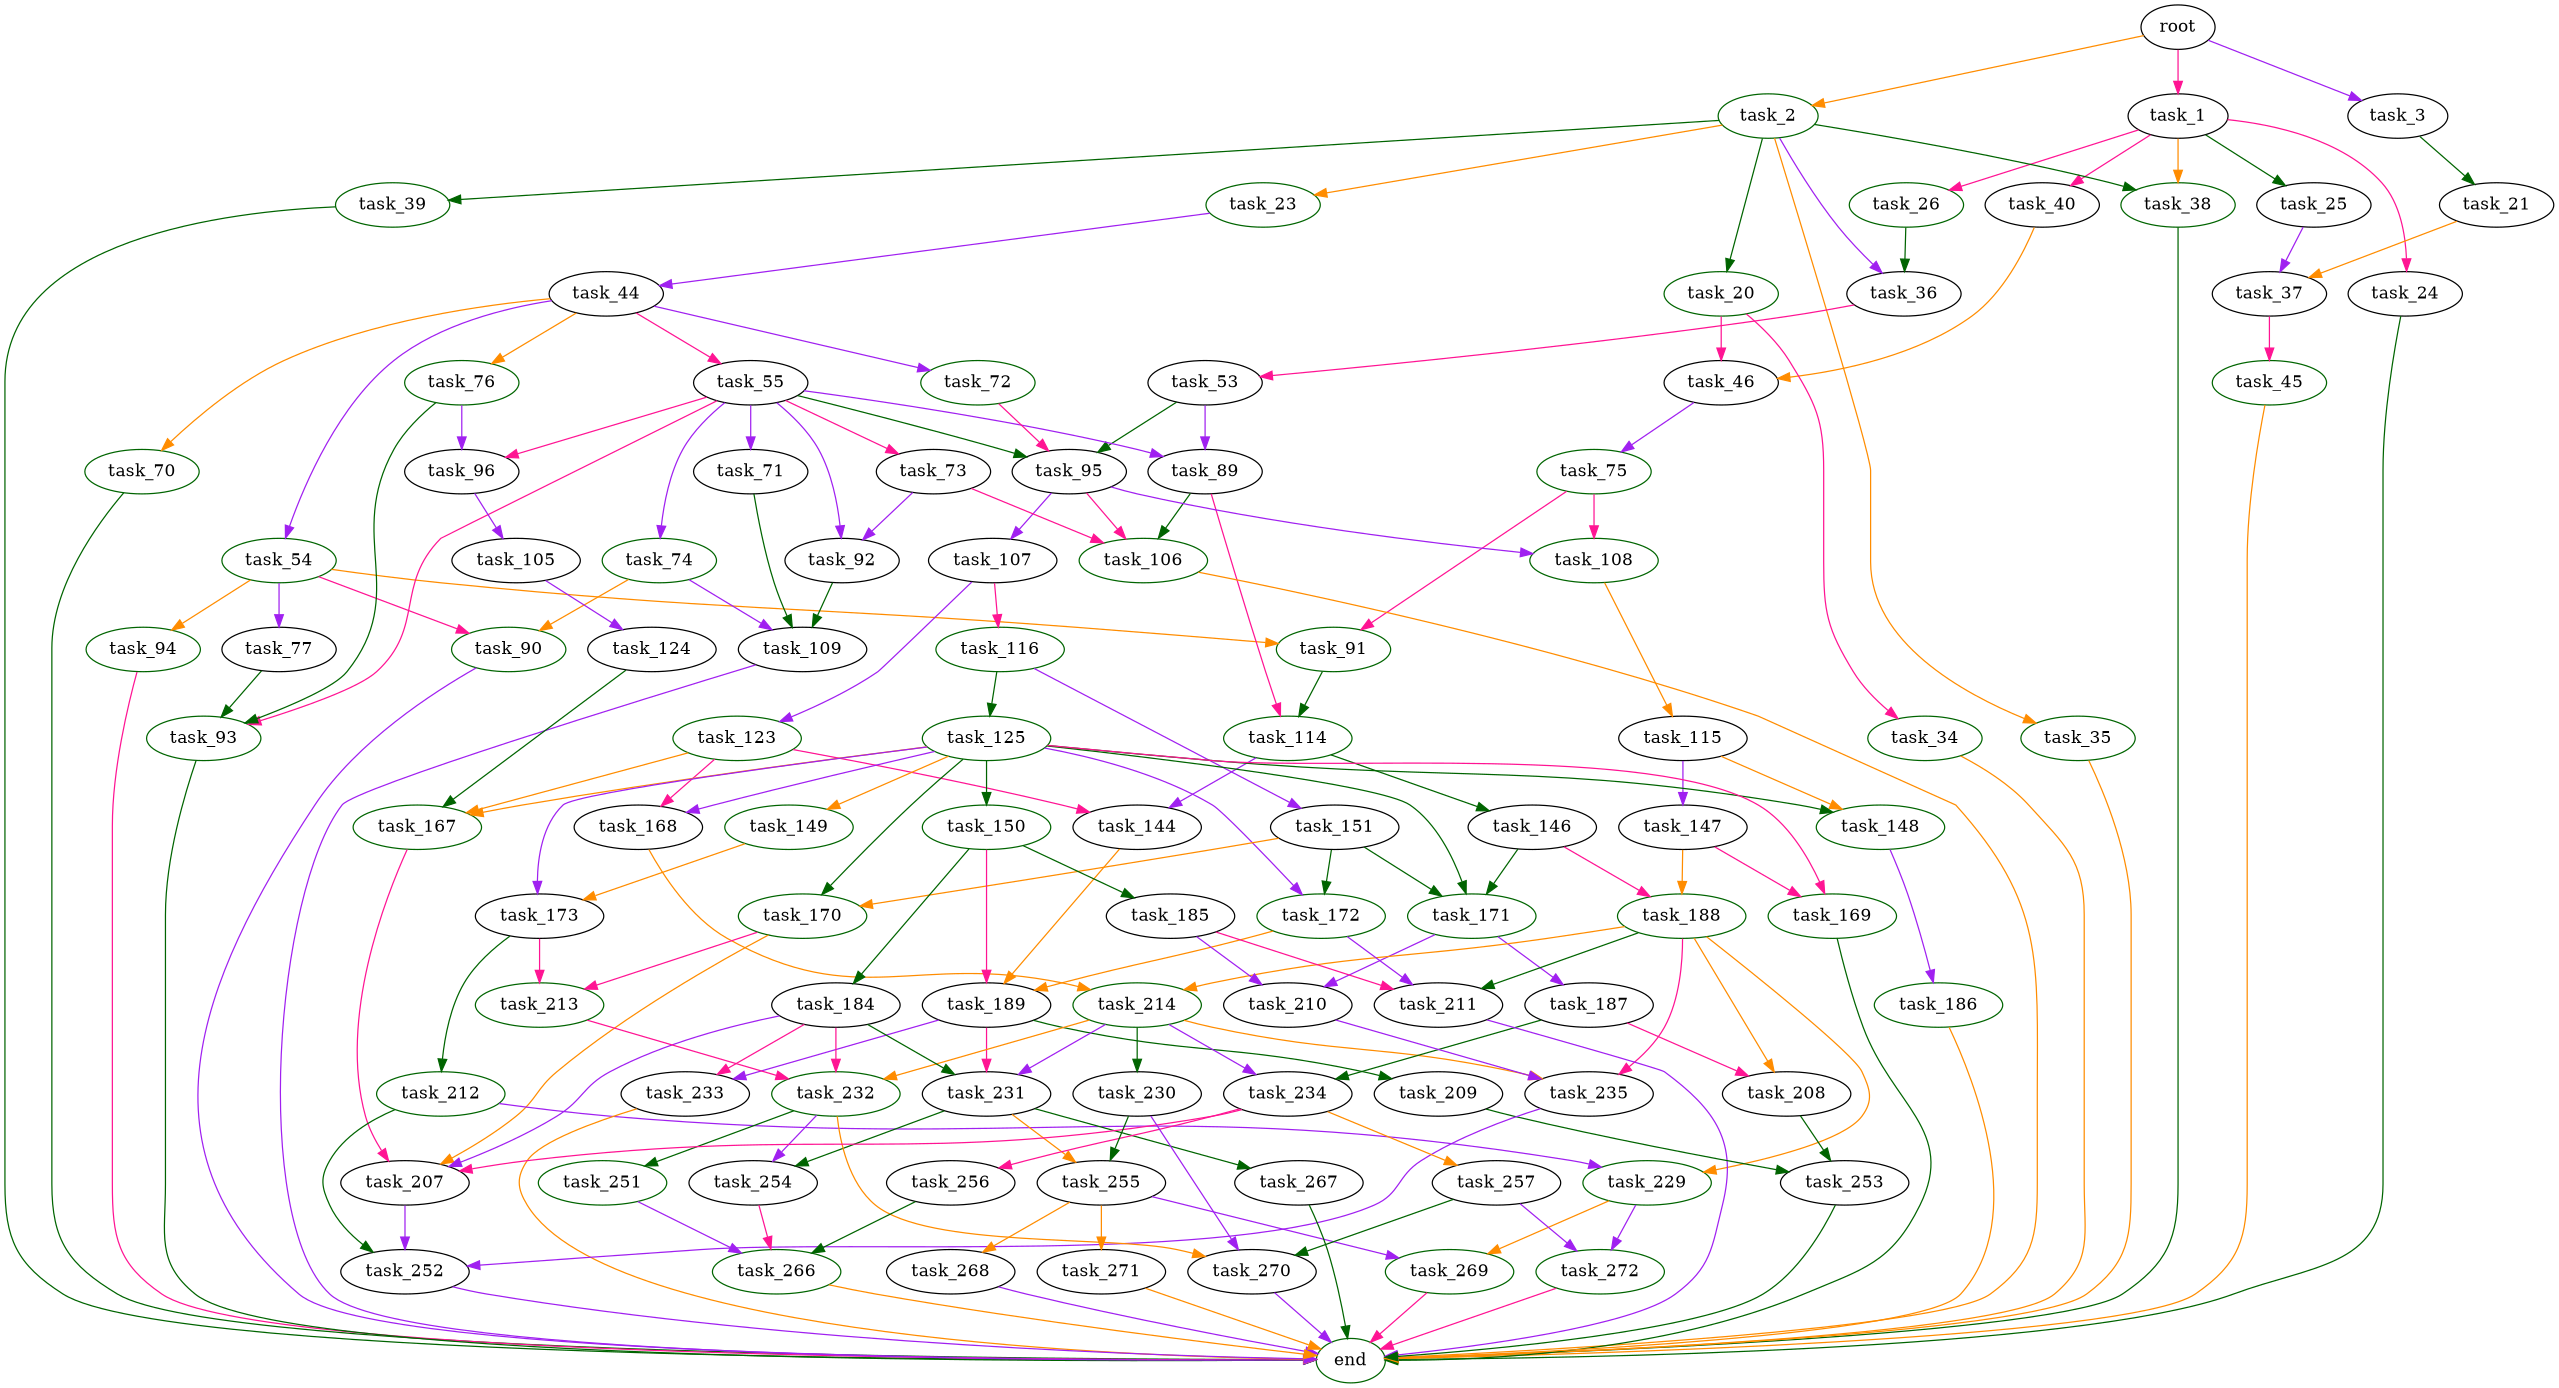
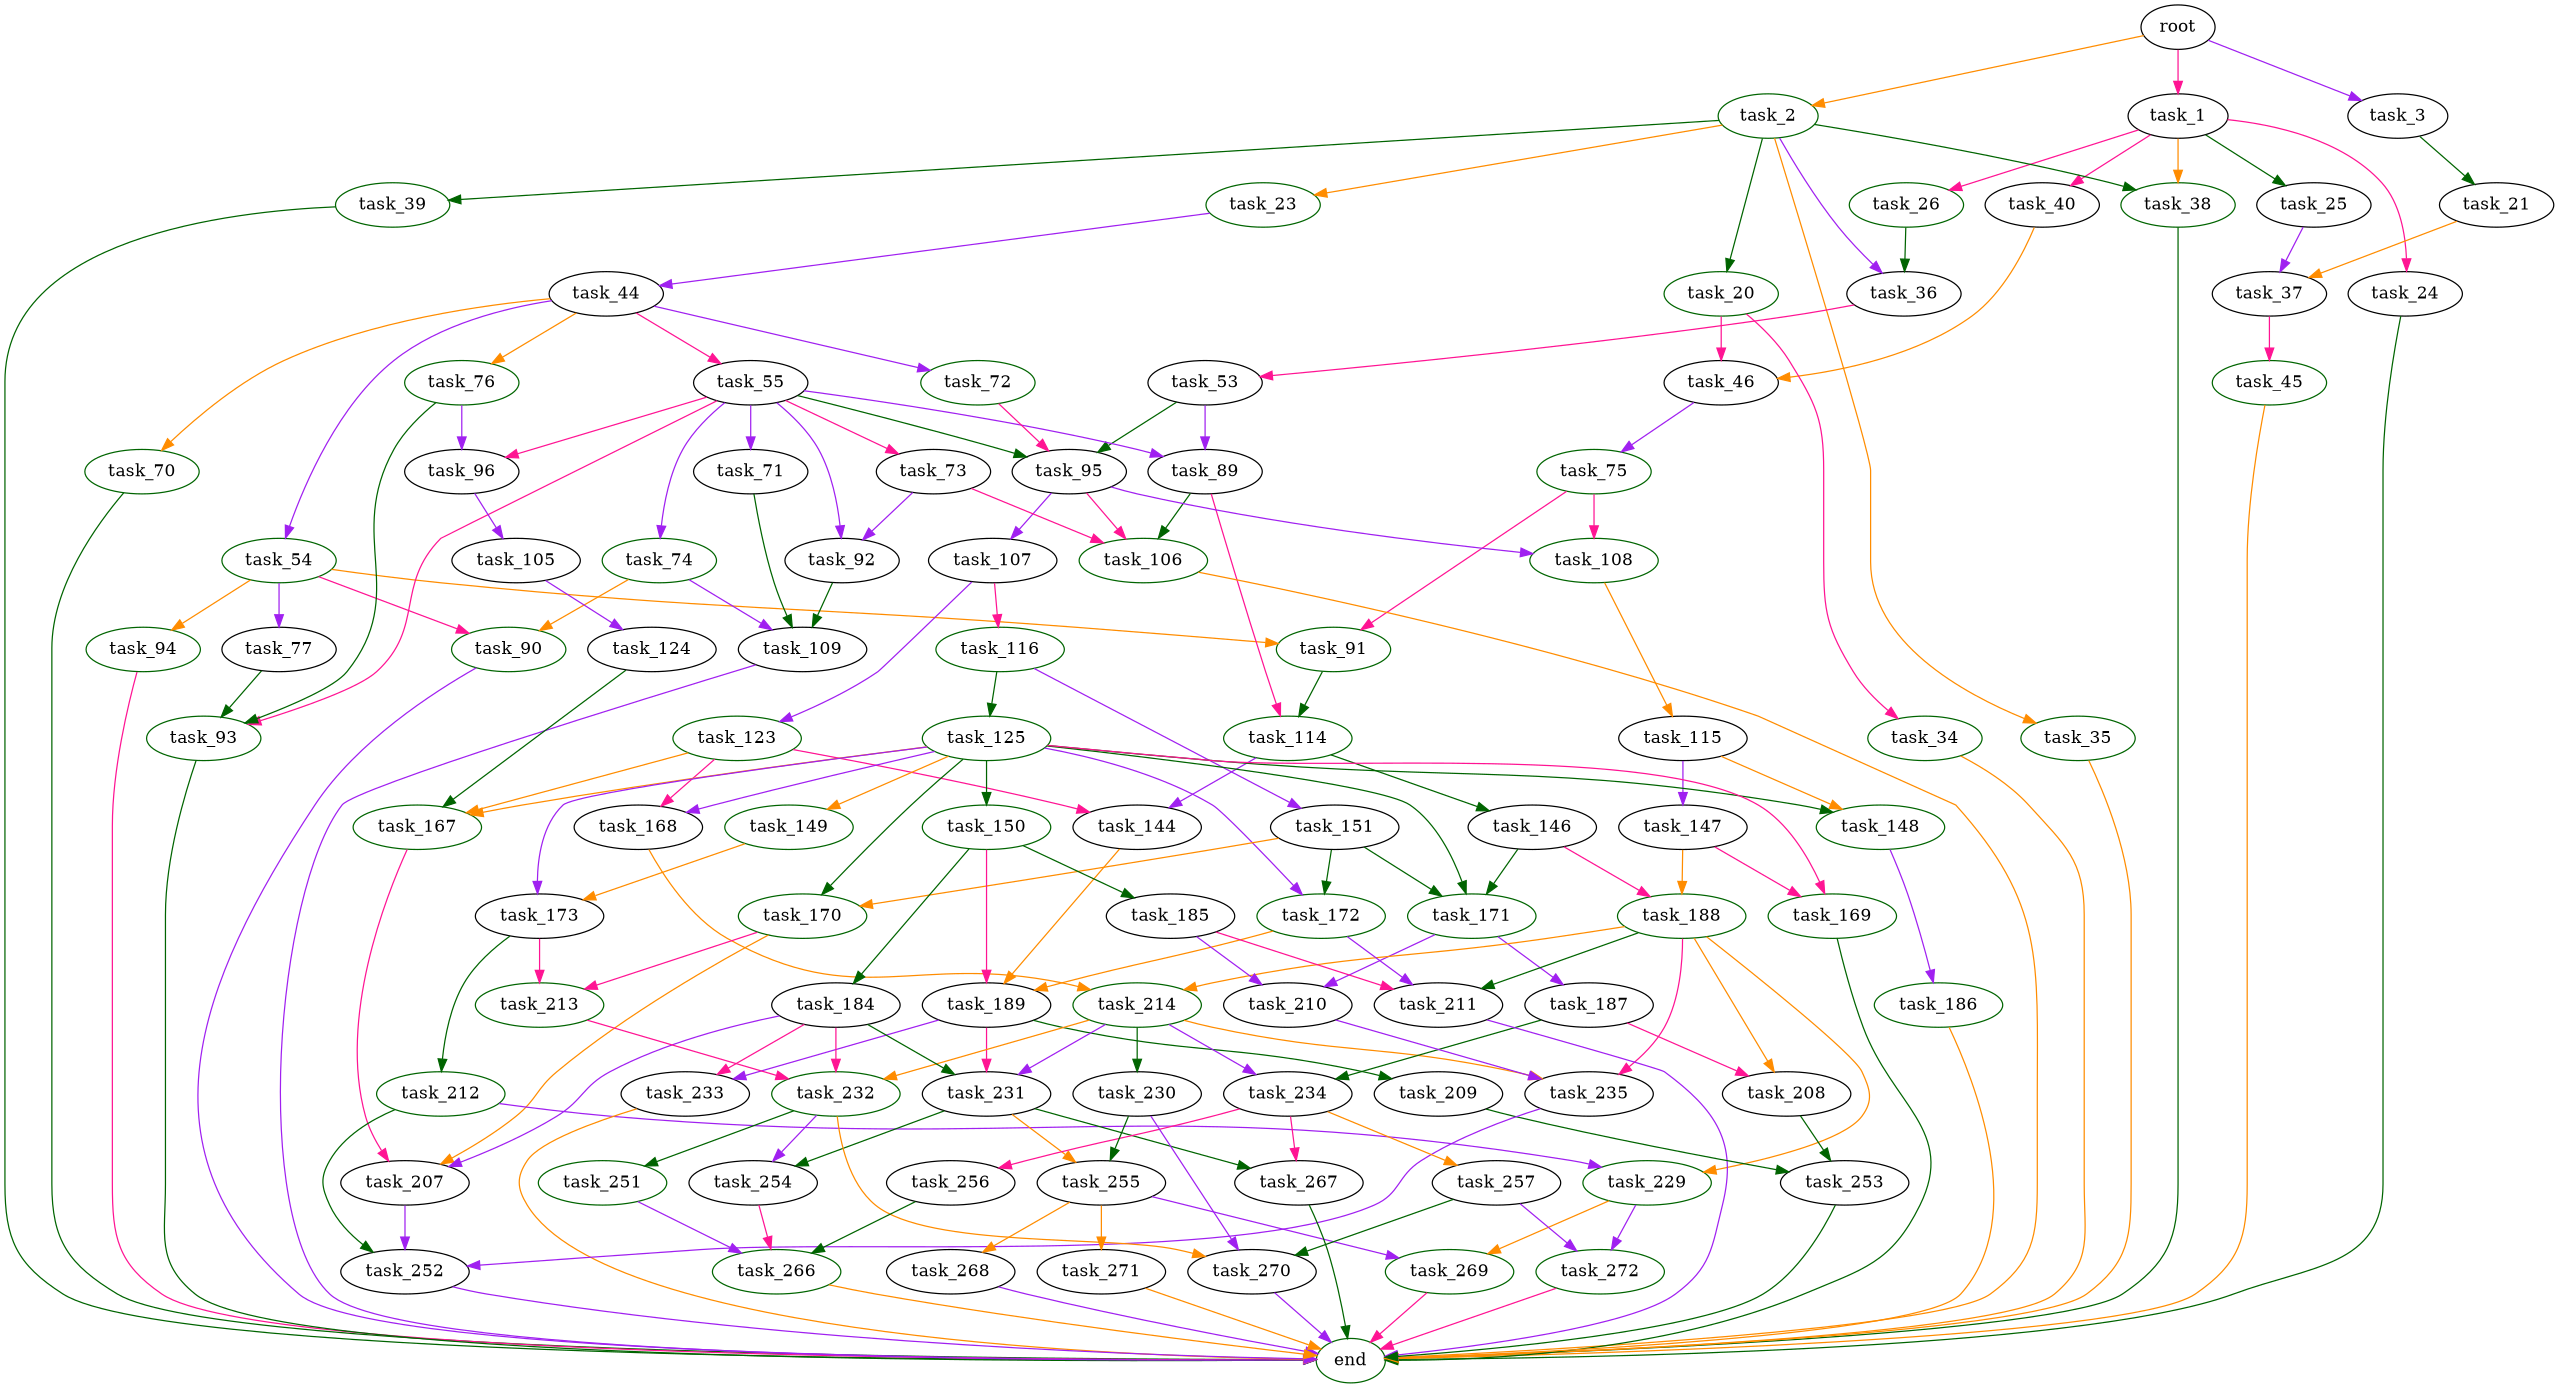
edge "task_234" -> "task_207": now "task_234" -> "task_267"
